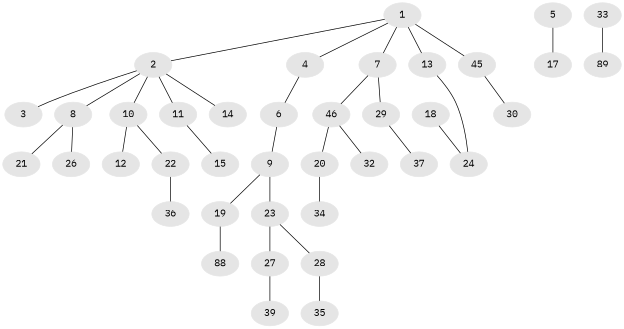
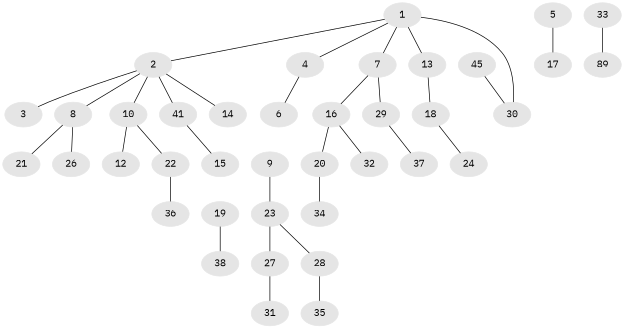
edge "1" -- "45": now "1" -- "30"
edge "13" -- "24": now "13" -- "18"
node "11": label "11" -> "41"
node "46": label "46" -> "16"
edge "6" -- "9": removed
edge "9" -- "19": removed
node "88": label "88" -> "38"
node "39": label "39" -> "31"
